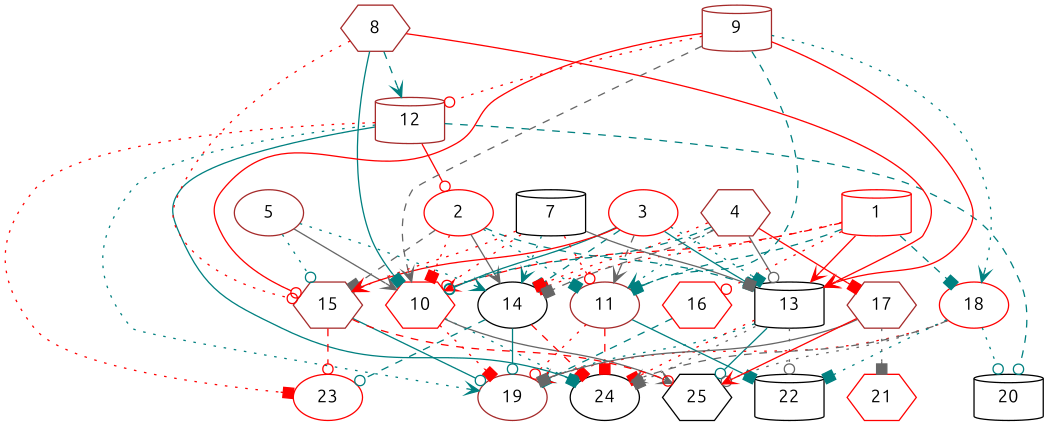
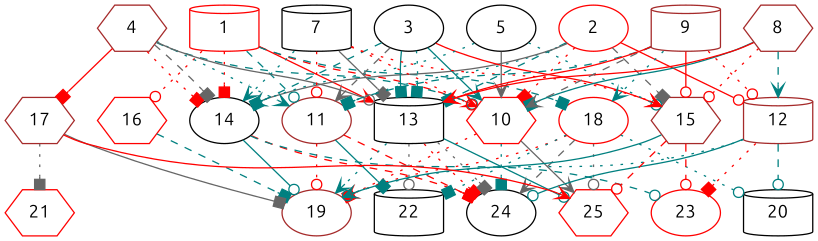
edge "12" -> "2": reversed
node "5": color brown -> black
node "3": color red -> black
edge "3" -> "10": arrowhead odot -> vee
node "25": color black -> red
